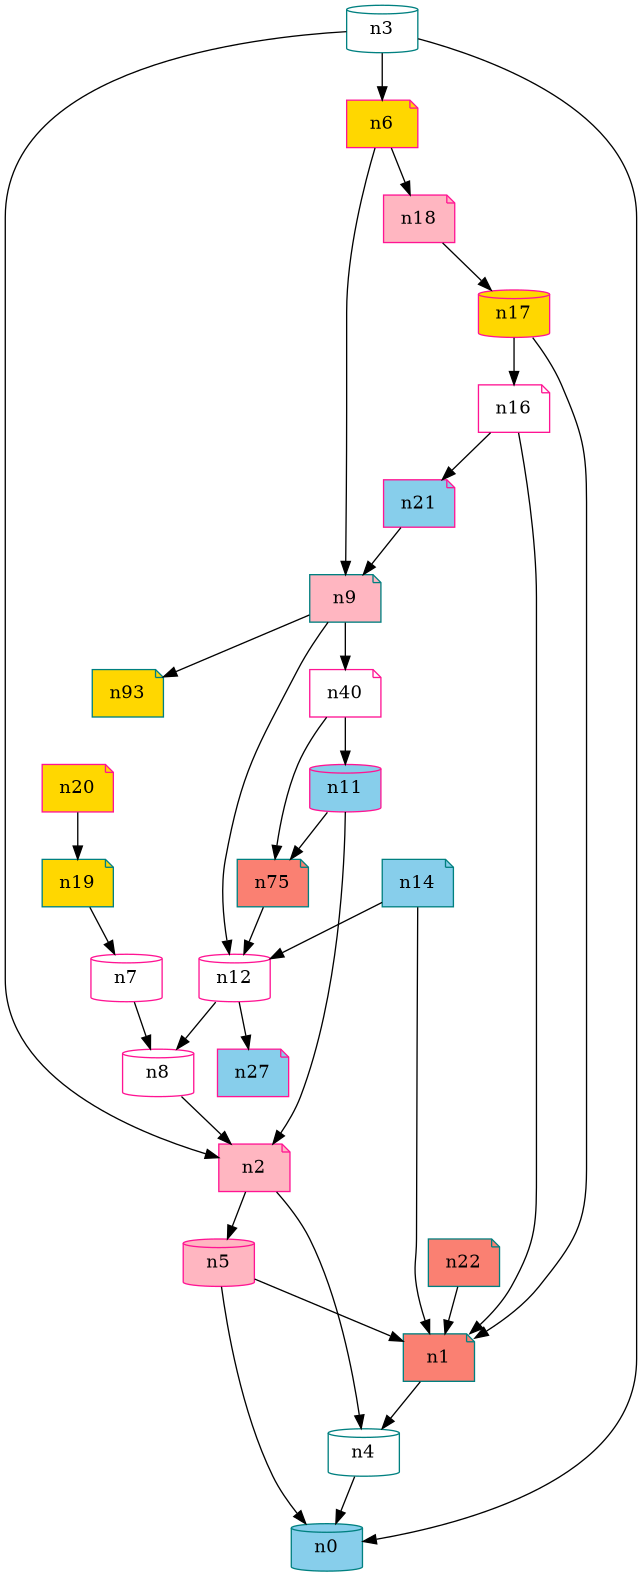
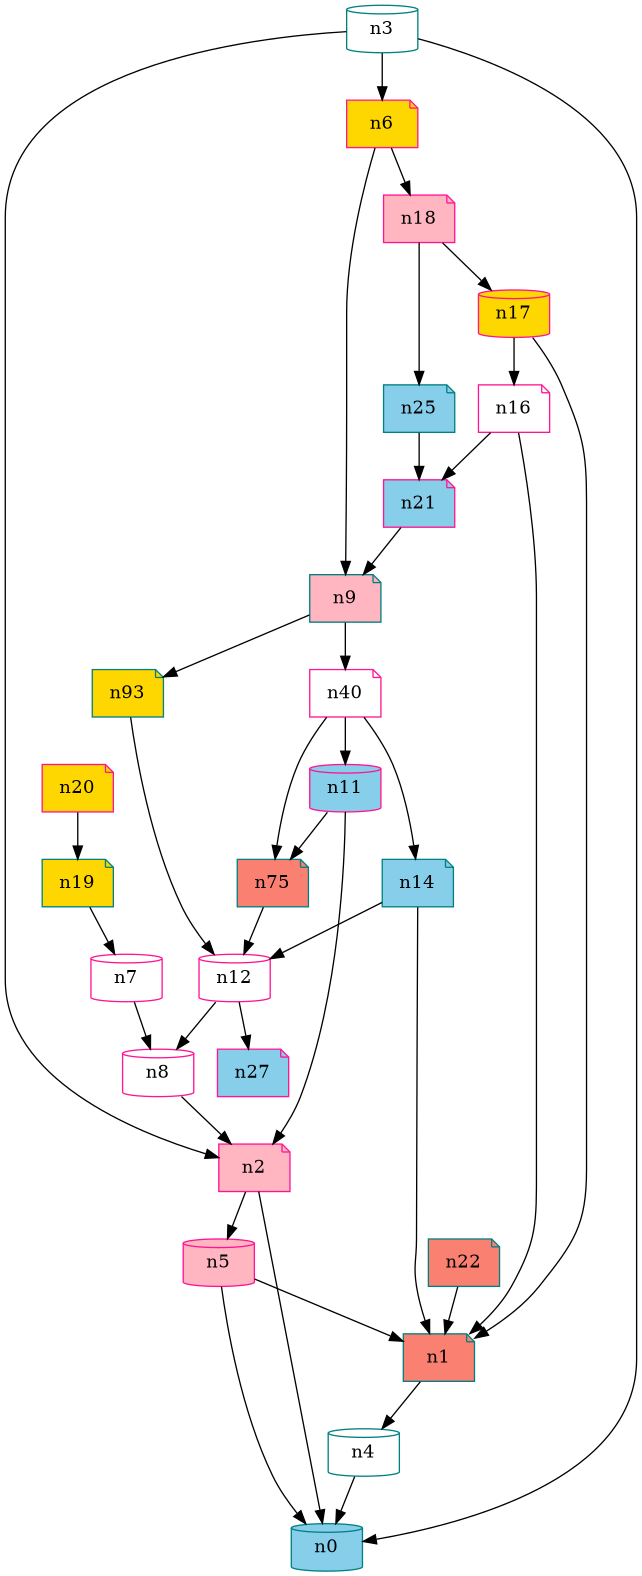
node "n25": added
edge "n9" -> "n12": now "n93" -> "n12"
edge "n40" -> "n14": added
edge "n2" -> "n4": now "n2" -> "n0"
